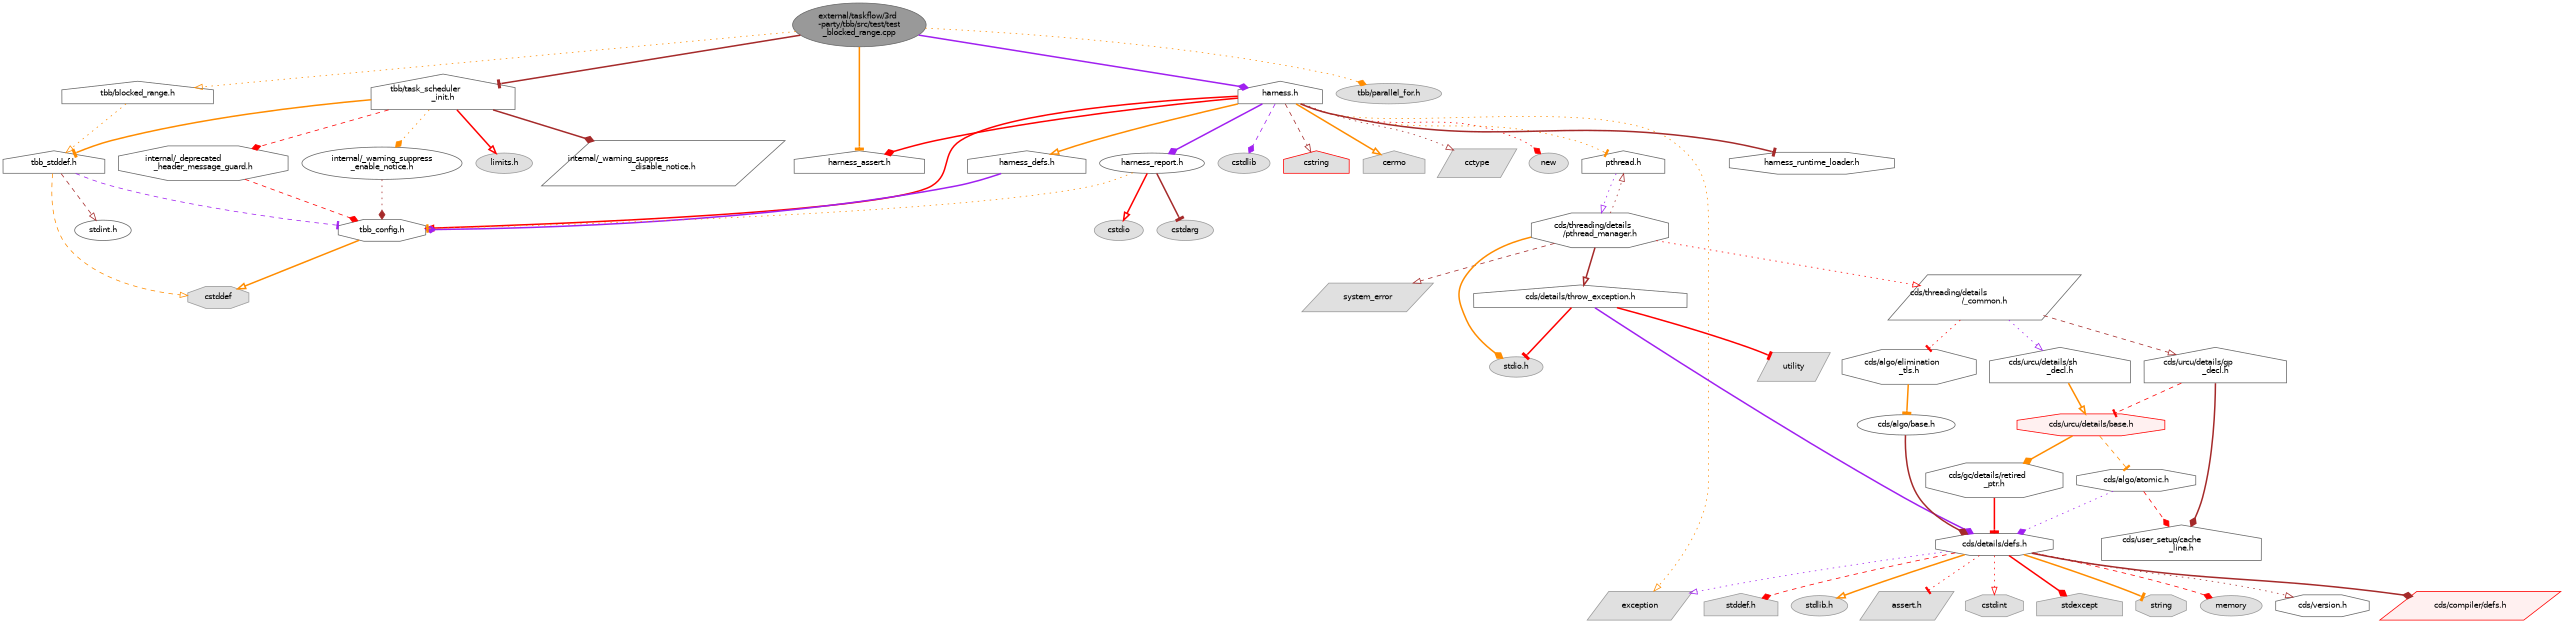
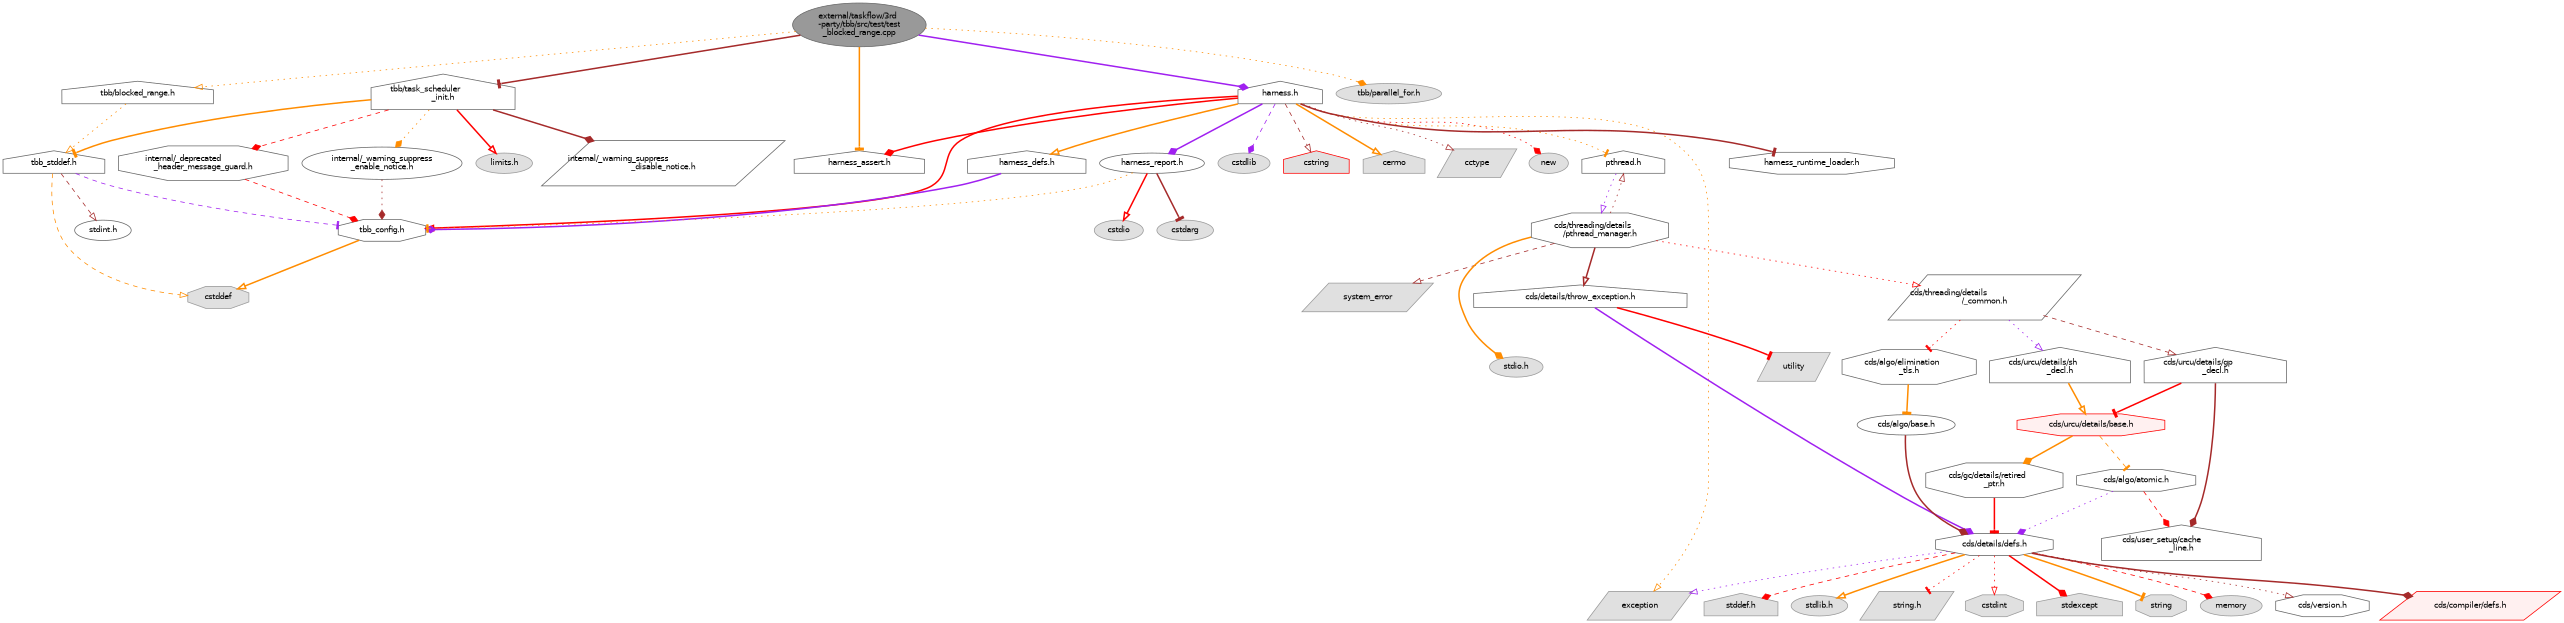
edge "cds/details/throw_exception.h" -> "stdio.h": removed
edge "cds/urcu/details/gp _decl.h" -> "cds/urcu/details/base.h": style dashed -> bold
node "assert.h": label "assert.h" -> "string.h"
